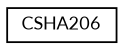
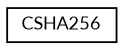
node "CSHA206": label "CSHA206" -> "CSHA256"
